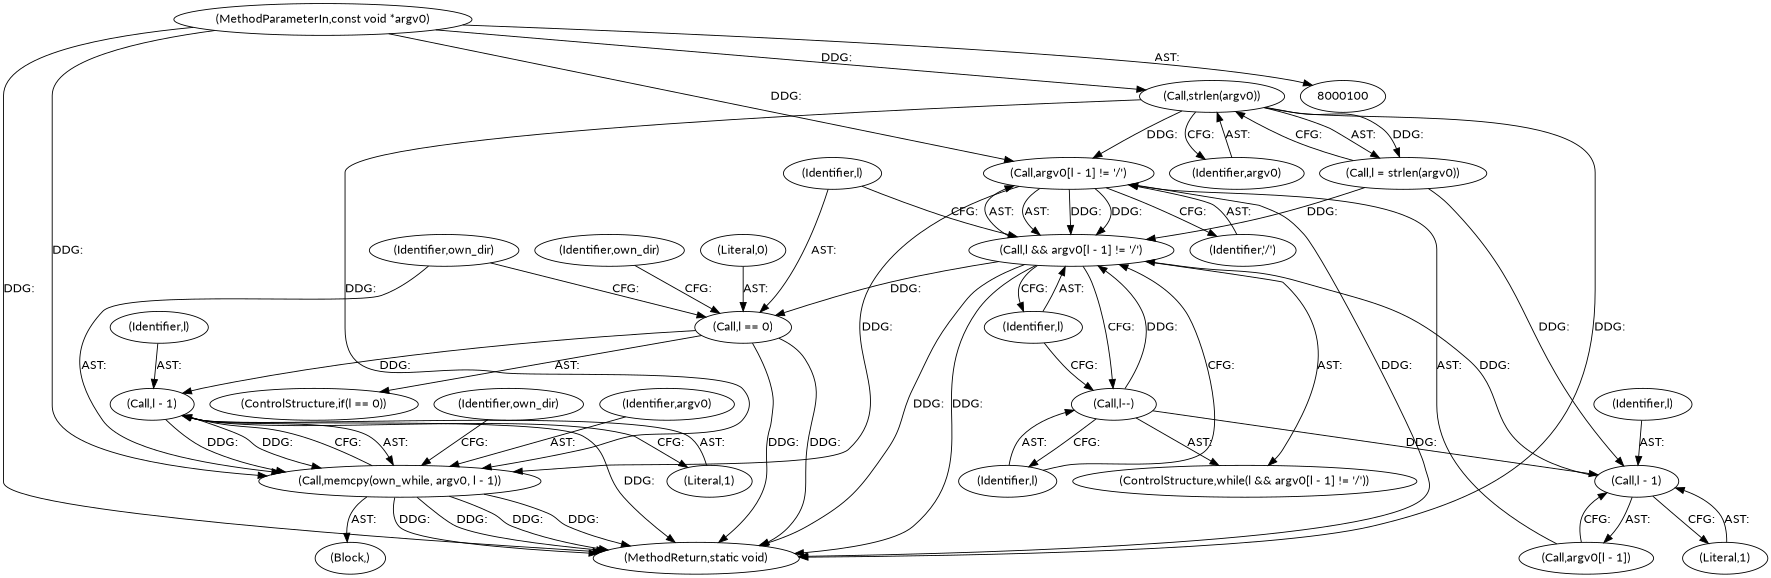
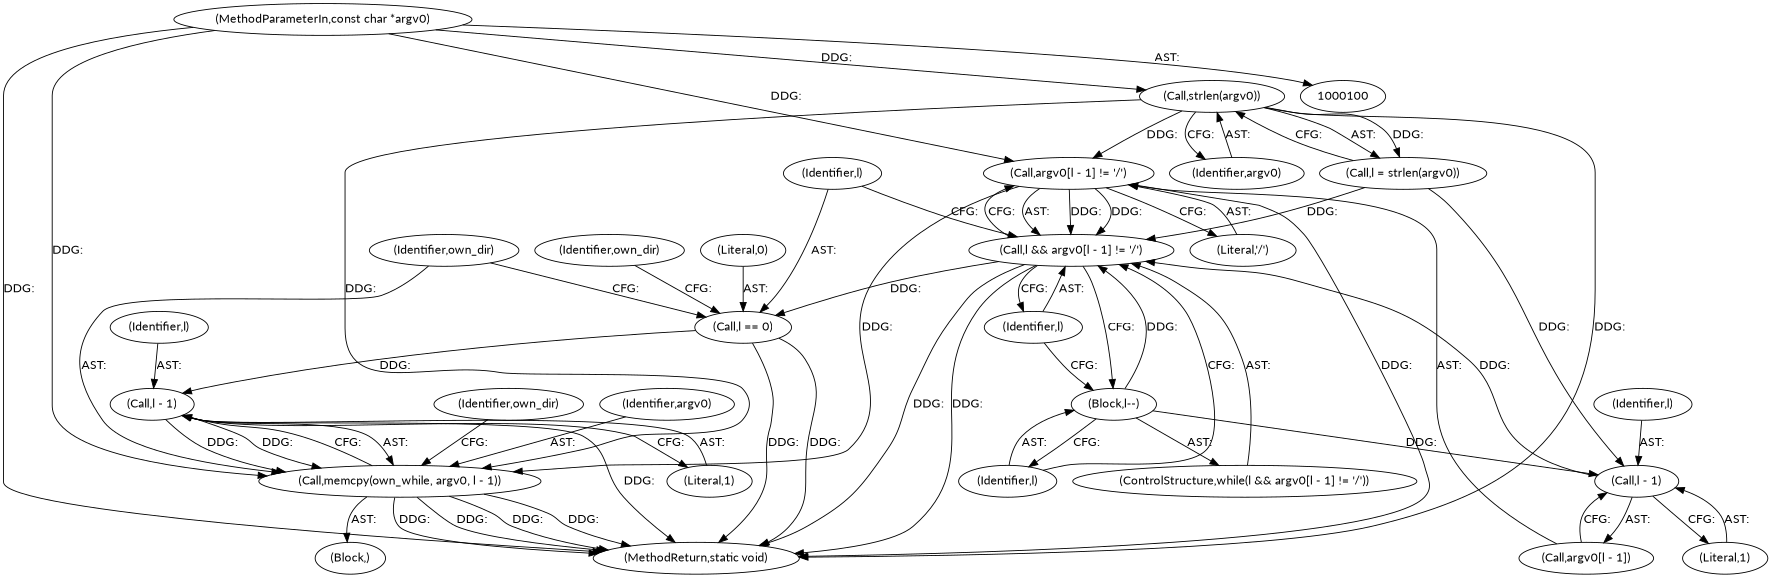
node "(MethodParameterIn,const void *argv0)": label "(MethodParameterIn,const void *argv0)" -> "(MethodParameterIn,const char *argv0)"
node "8000100": label "8000100" -> "1000100"
edge "(Call,l && argv0[l - 1] != '/')" -> "(Call,argv0[l - 1] != '/')": label "AST: " -> "CFG: "
node "(Identifier,'/')": label "(Identifier,'/')" -> "(Literal,'/')"
edge "(Call,l && argv0[l - 1] != '/')" -> "(ControlStructure,while(l && argv0[l - 1] != '/'))": reversed
node "(ControlStructure,if(l == 0))": removed
node "(Call,l--)": label "(Call,l--)" -> "(Block,l--)"
